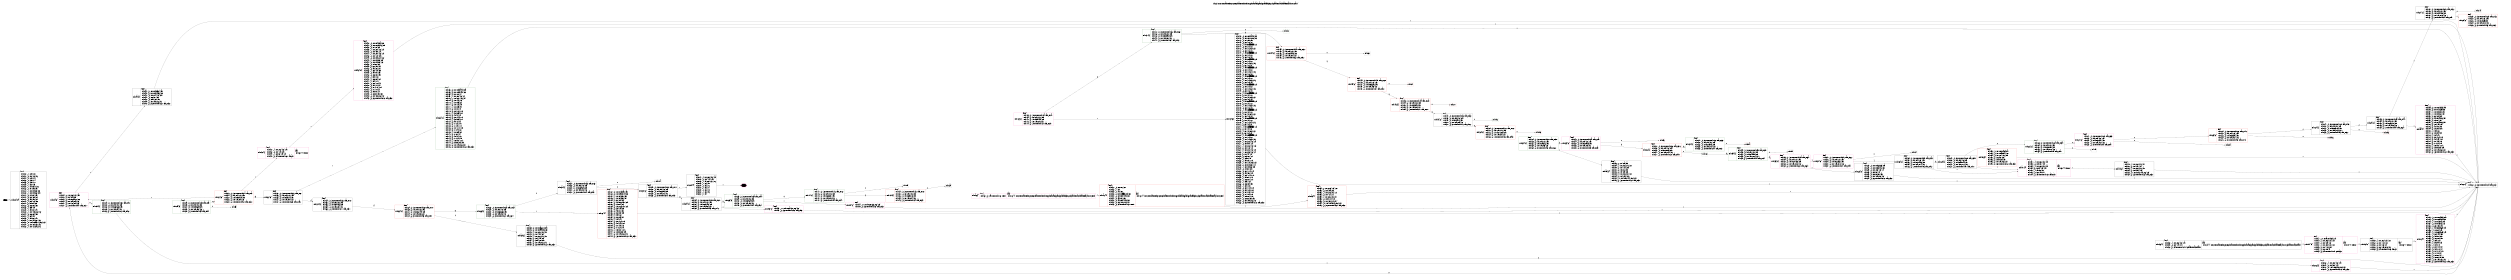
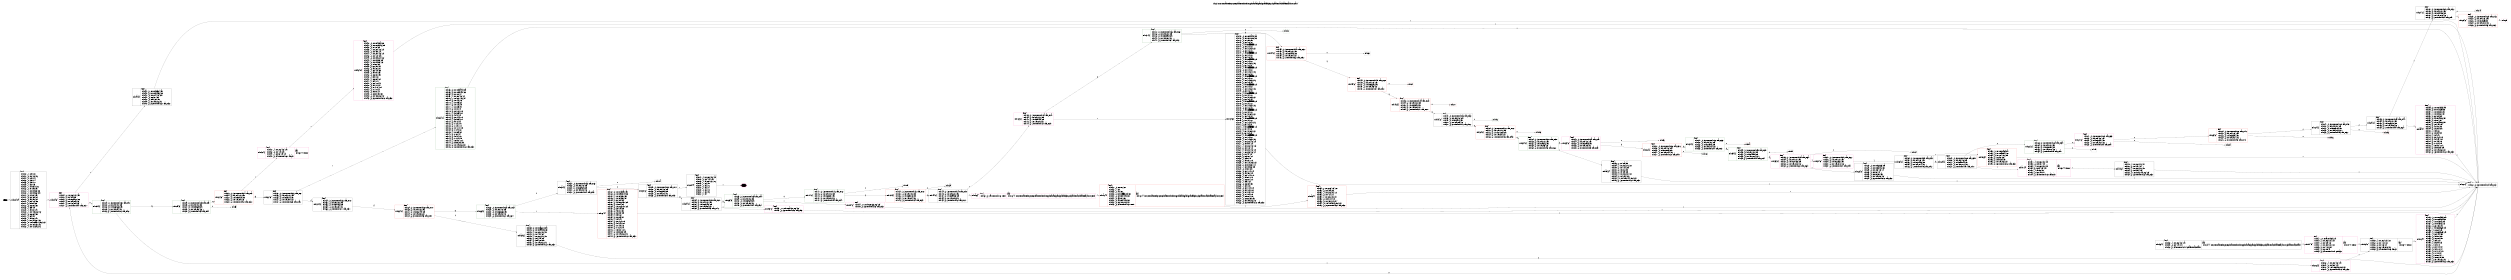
node "0x4016e9": added
edge "0x40150d [28]" -> "0x401529 [28]": added, label "6"
edge "0x401c20" -> "0x401599 [28]": now "0x40157d [28]" -> "0x401599 [28]"
edge "0x4015d1 [28]" -> "0x401c44": now "0x4015b5 [28]" -> "0x401c44"
edge "0x4015ed [28]" -> "0x401a01 [29]": now "0x4015ed [28]" -> "0x4019e3 [30]"
node "0x401449 [28]": added
edge "0x401315 [28]" -> "0x4012bd [32]": now "0x401250 [109]" -> "0x4012bd [32]"
edge "0x4012dd [28]" -> "0x4012f9 [28]": added, label "16"
edge "0x402006 [25]" -> "0x402180 [5]": now "0x402006 [25]" -> "0x401b5e [21]"
